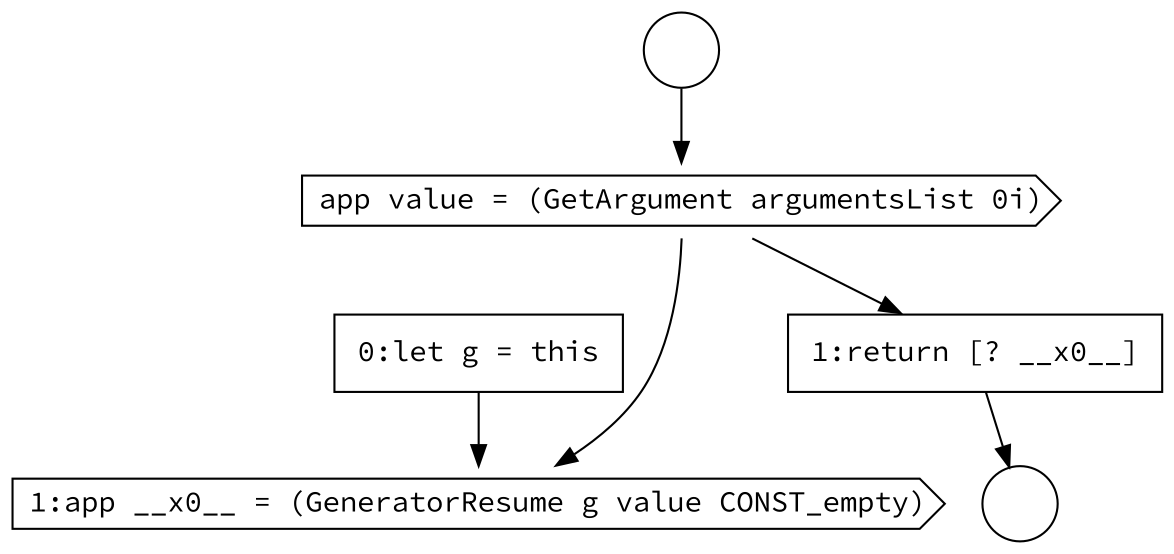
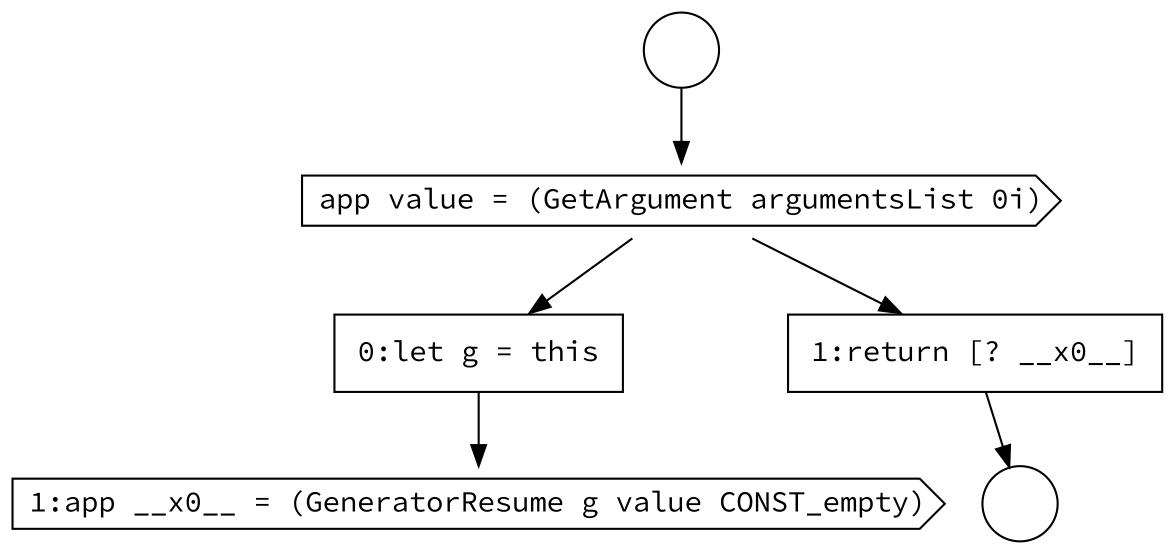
edge "app value = (GetArgument argumentsList 0i)" -> "1:app __x0__ = (GeneratorResume g value CONST_empty)": now "app value = (GetArgument argumentsList 0i)" -> "0:let g = this"
